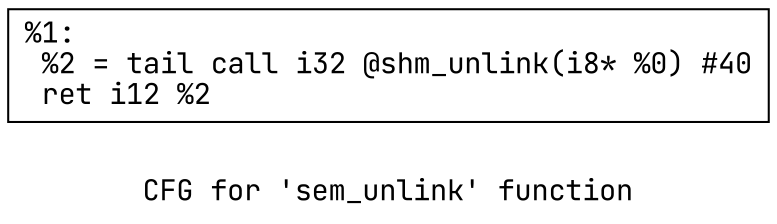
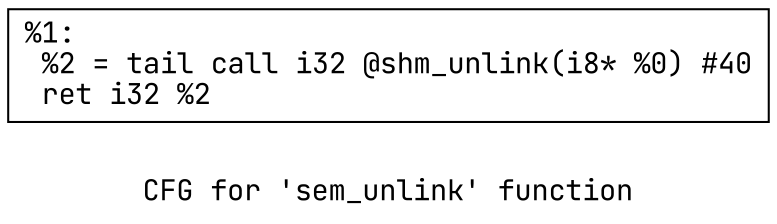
node "%1:": text "ret i12 %2" -> "ret i32 %2"
